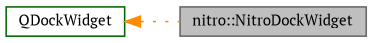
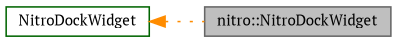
node "QDockWidget": label "QDockWidget" -> "NitroDockWidget"
